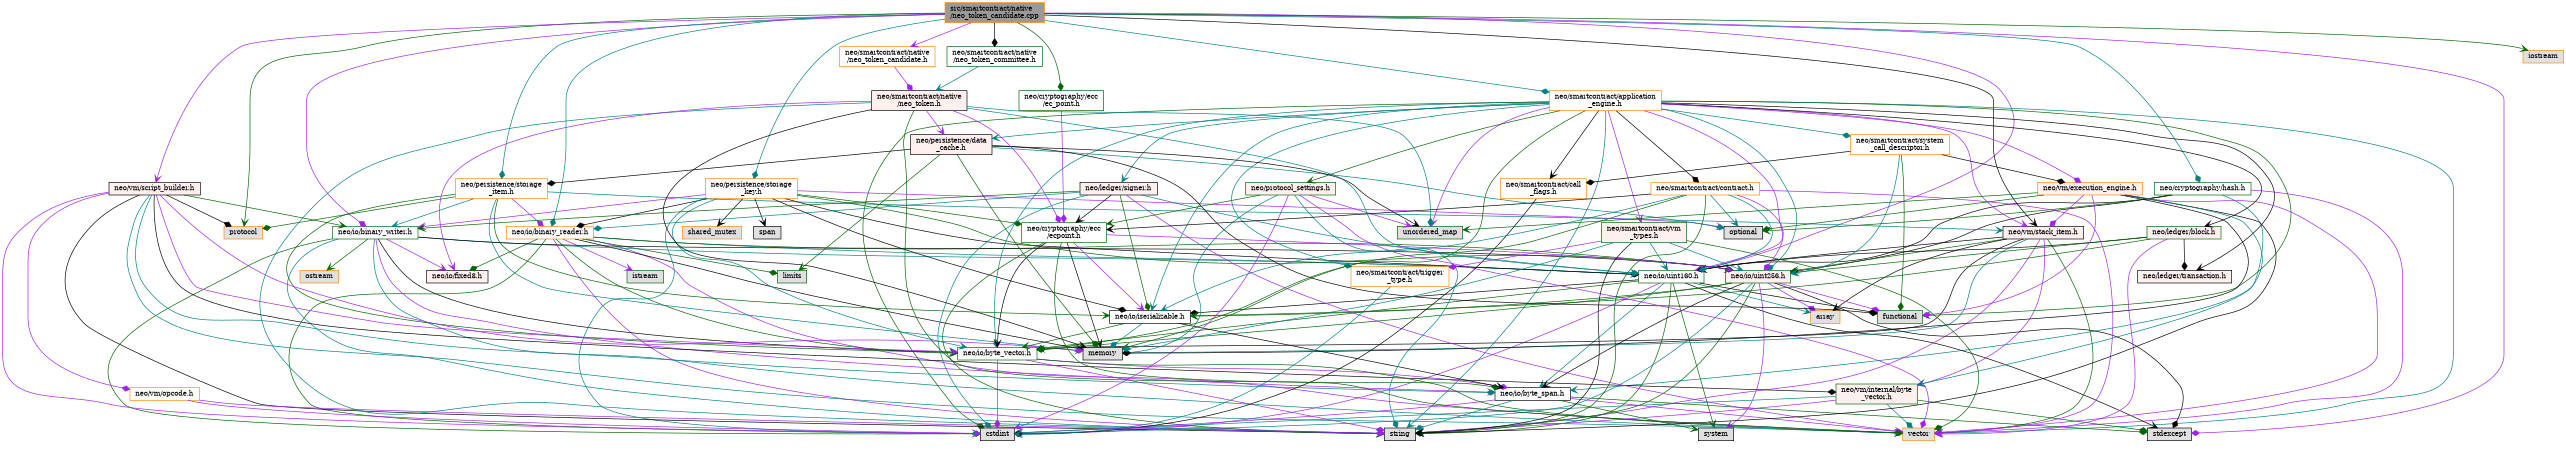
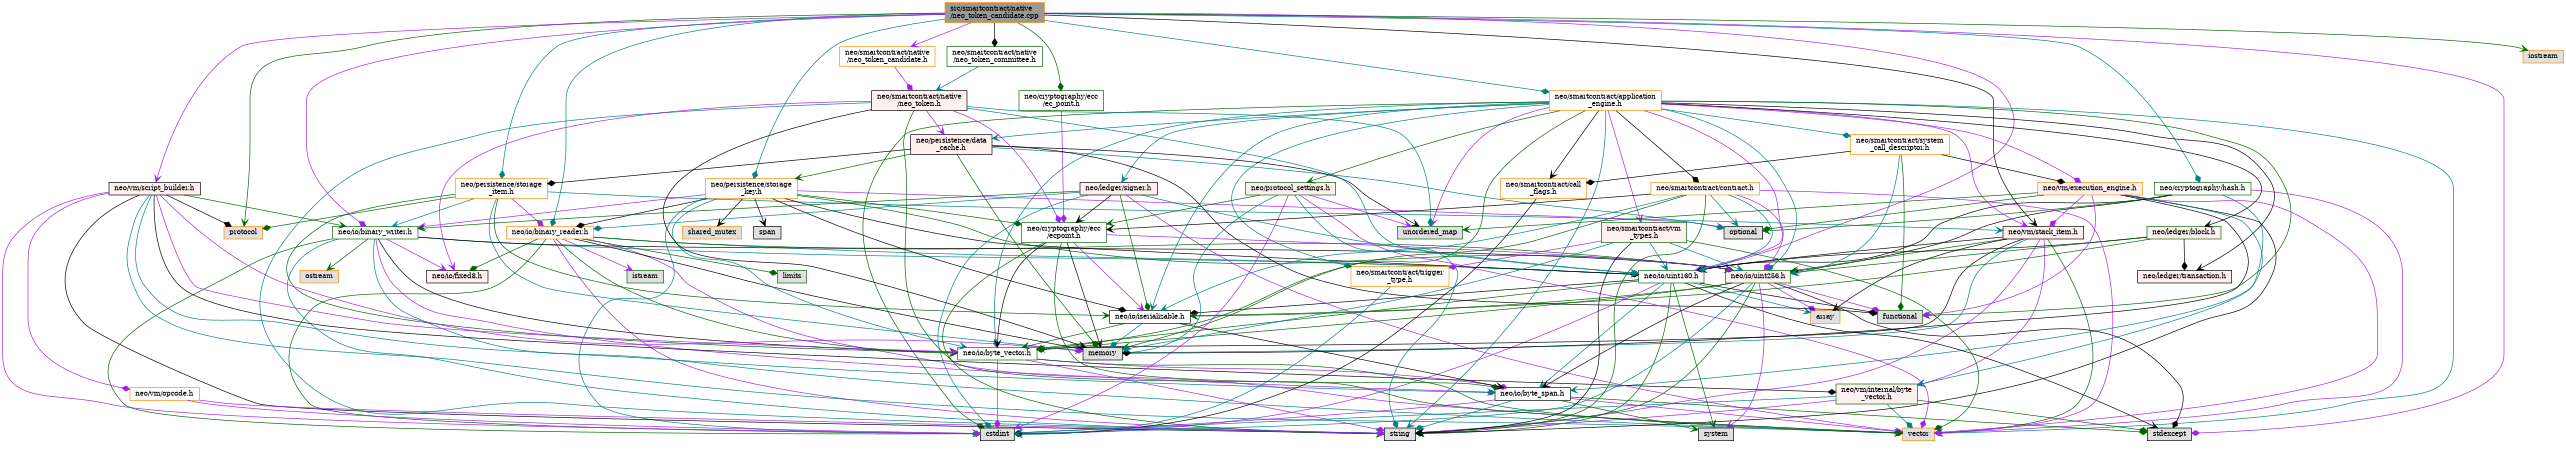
edge "neo/persistence/data _cache.h" -> "limits": now "neo/persistence/data _cache.h" -> "neo/persistence/storage _key.h"
edge "neo/ledger/block.h" -> "vector": removed
